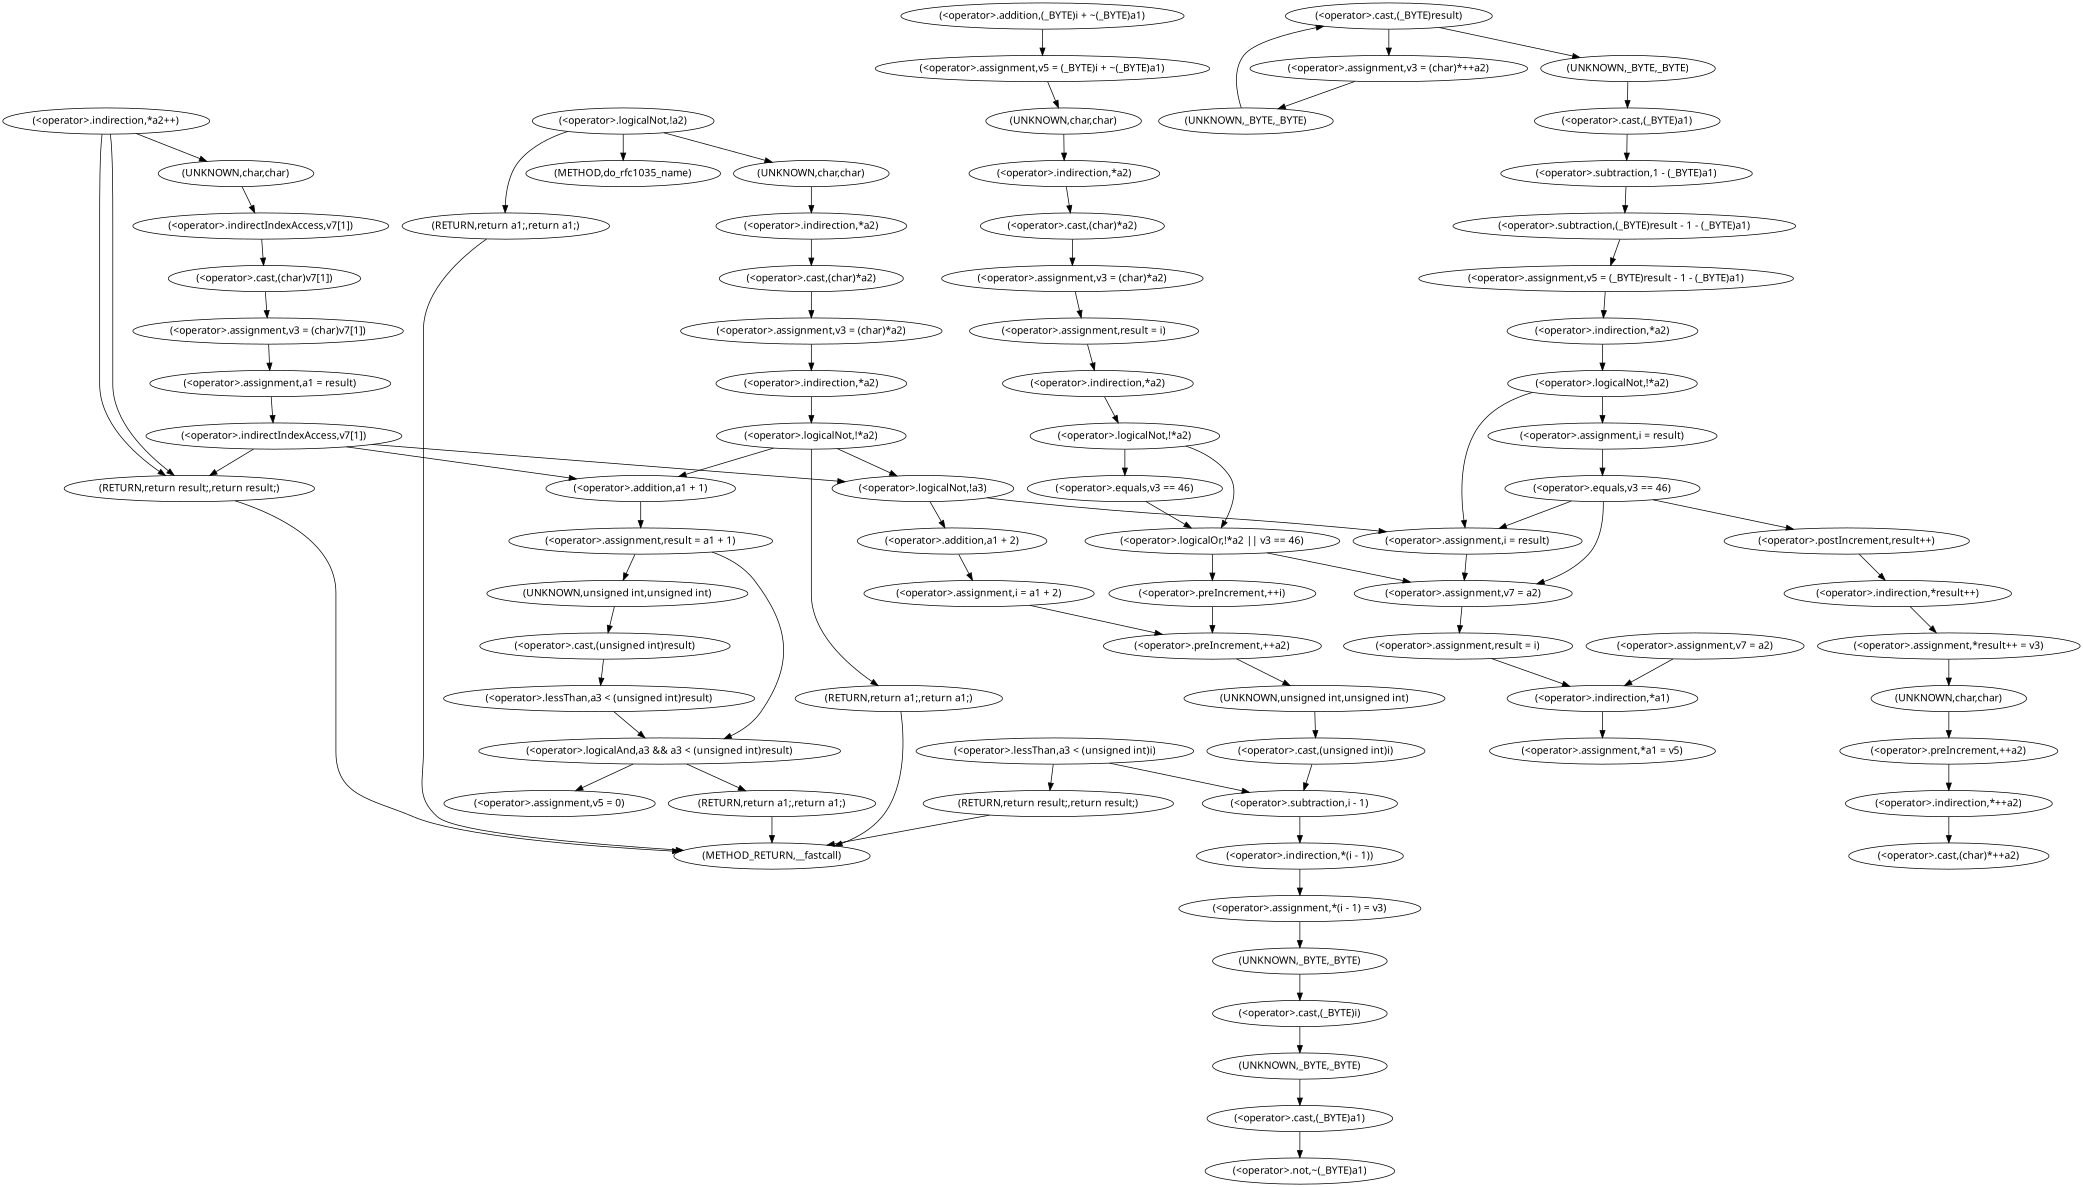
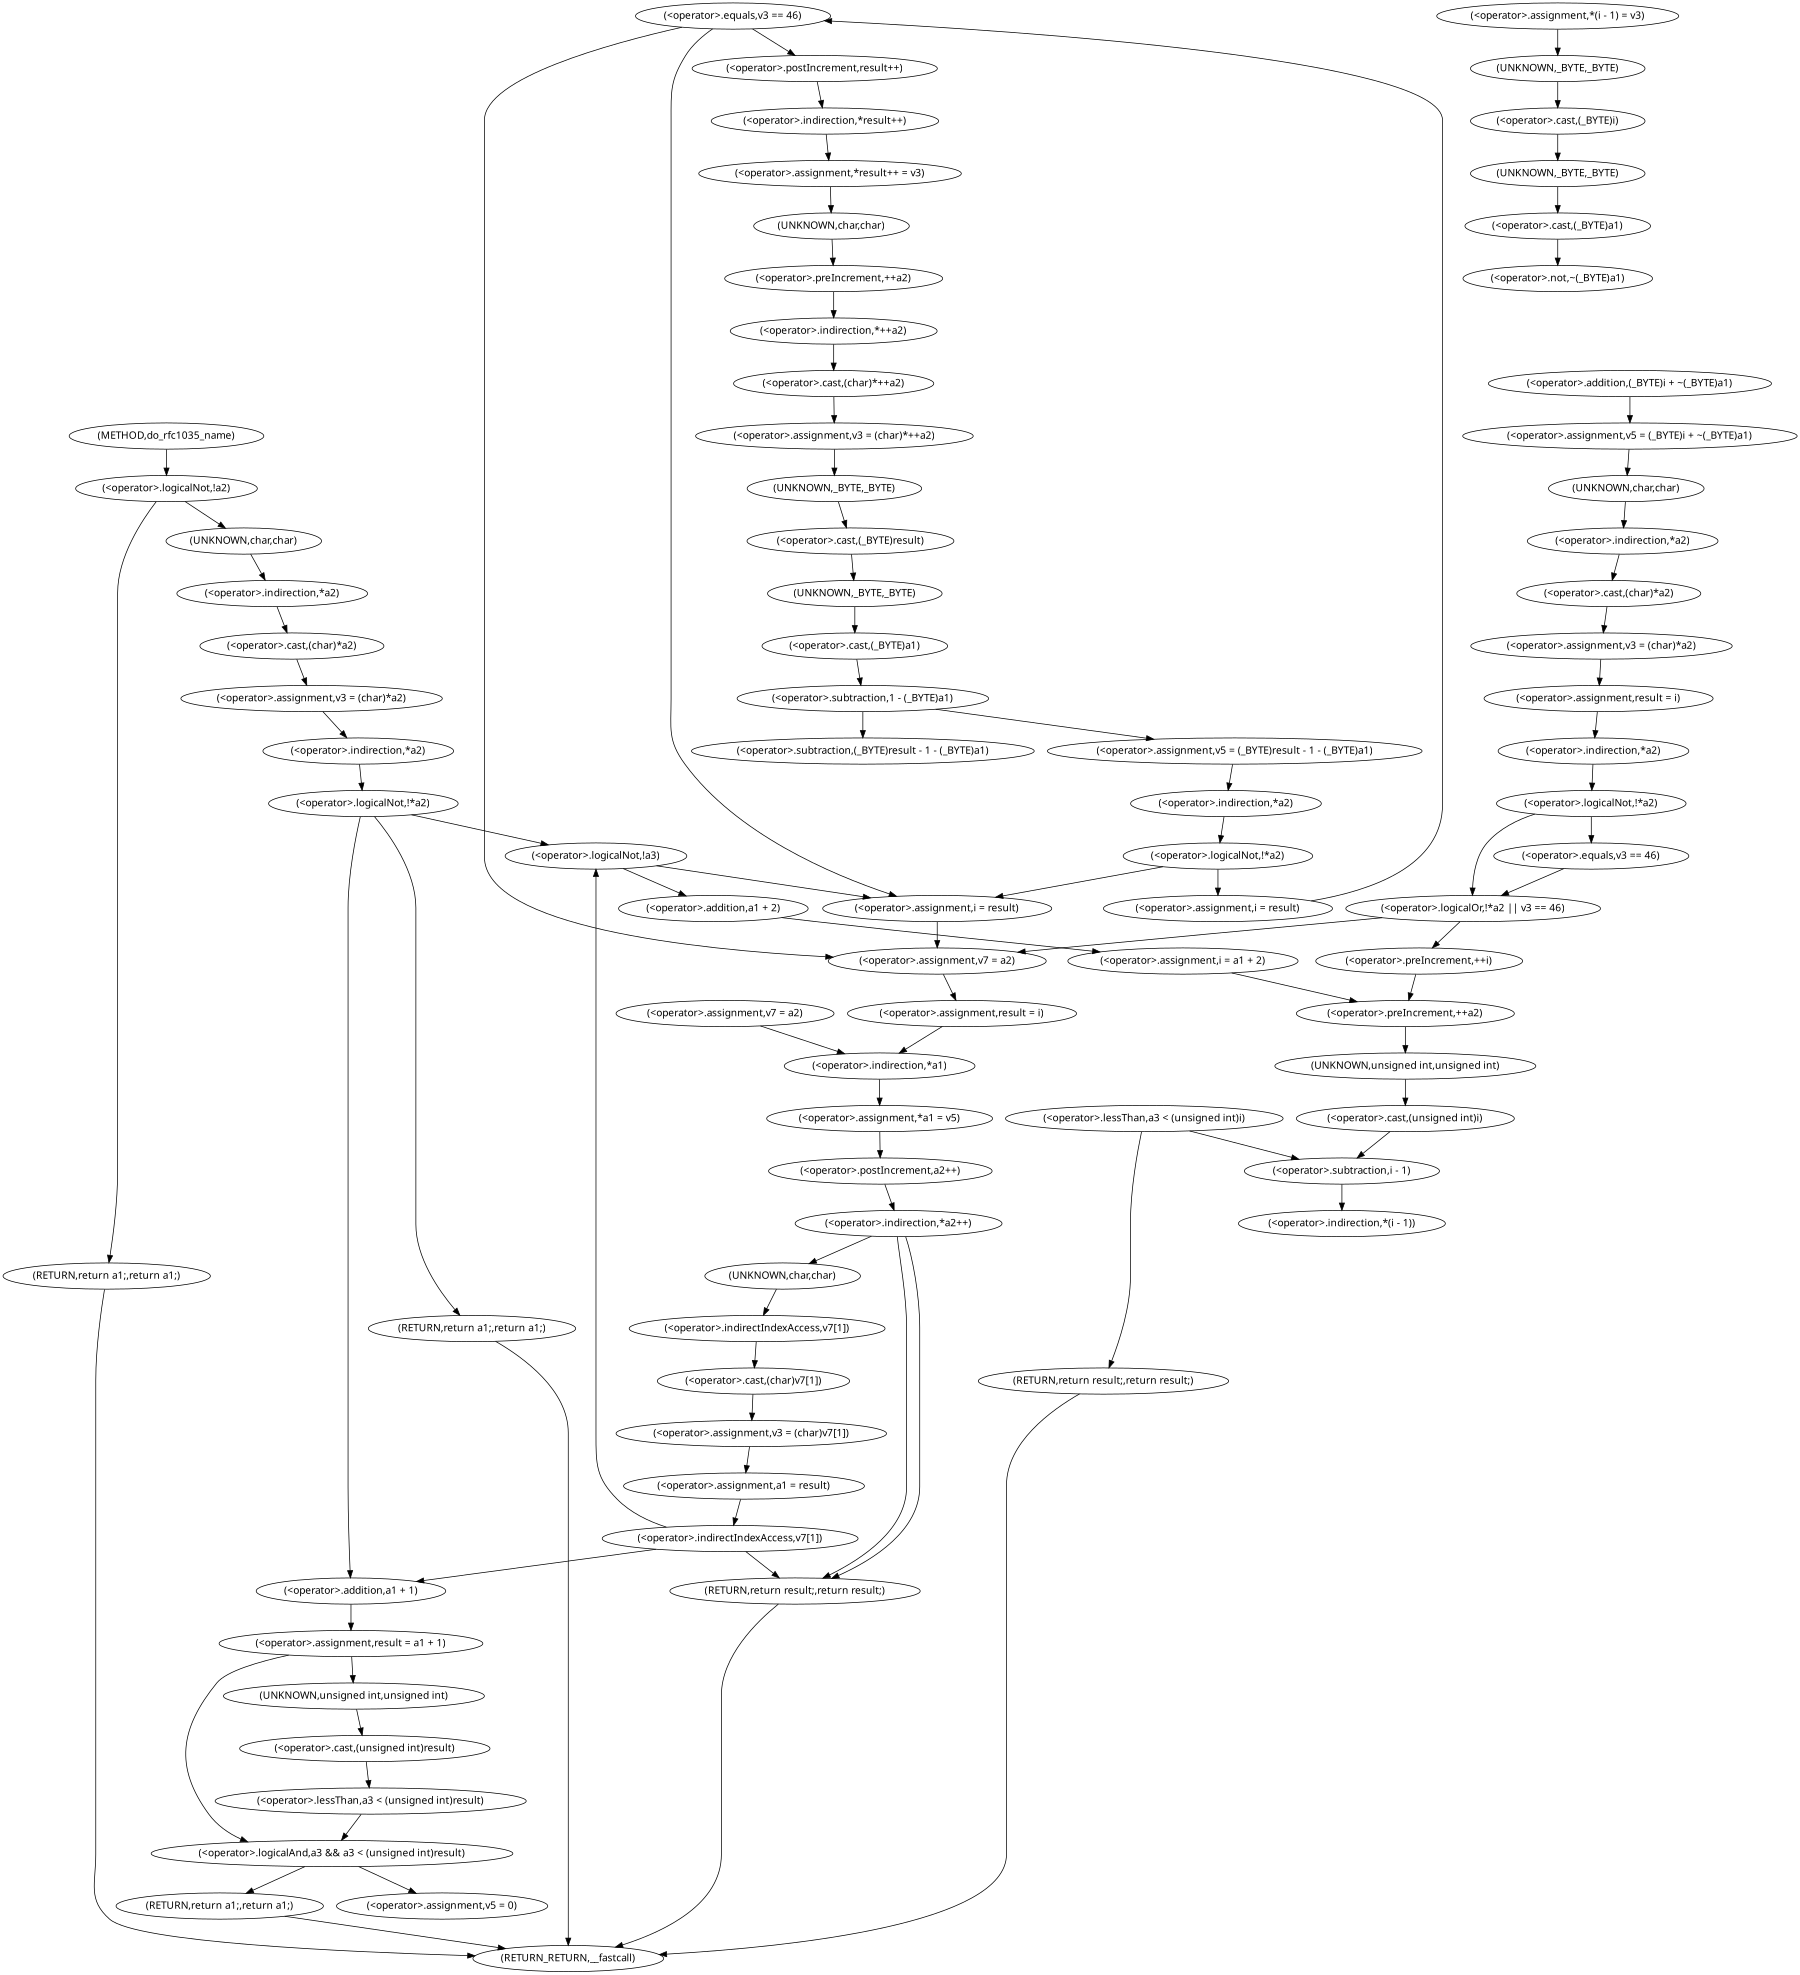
edge "(<operator>.cast,(_BYTE)result)" -> "(<operator>.assignment,v3 = (char)*++a2)": now "(<operator>.cast,(char)*++a2)" -> "(<operator>.assignment,v3 = (char)*++a2)"
edge "(<operator>.logicalNot,!a2)" -> "(METHOD,do_rfc1035_name)": reversed
edge "(<operator>.subtraction,(_BYTE)result - 1 - (_BYTE)a1)" -> "(<operator>.assignment,v5 = (_BYTE)result - 1 - (_BYTE)a1)": now "(<operator>.subtraction,1 - (_BYTE)a1)" -> "(<operator>.assignment,v5 = (_BYTE)result - 1 - (_BYTE)a1)"
node "(METHOD_RETURN,__fastcall)": label "(METHOD_RETURN,__fastcall)" -> "(RETURN_RETURN,__fastcall)"
edge "(<operator>.indirection,*(i - 1))" -> "(<operator>.assignment,*(i - 1) = v3)": removed
node "(<operator>.postIncrement,a2++)": added
